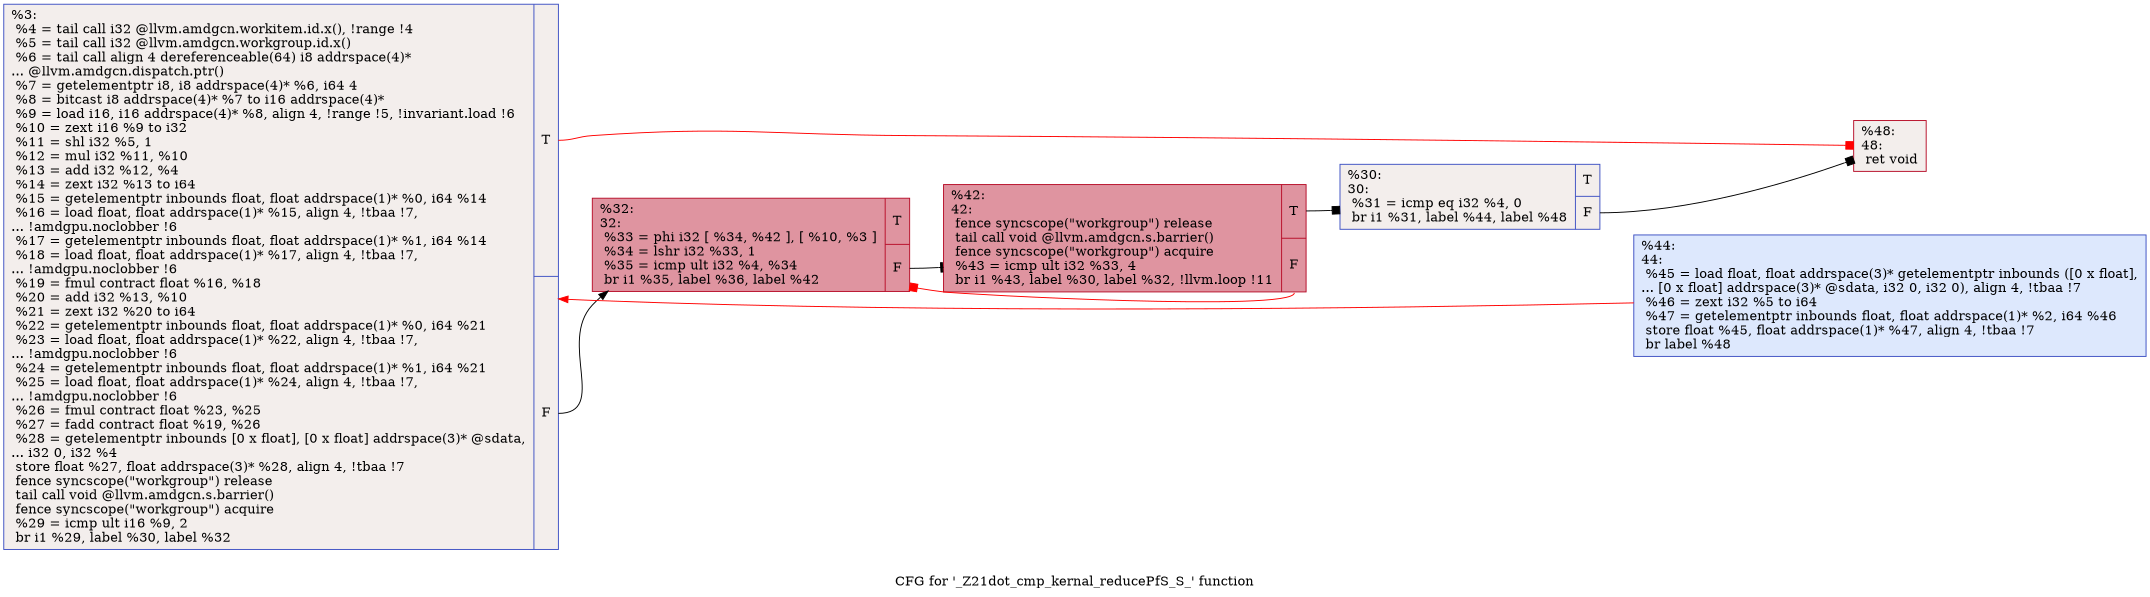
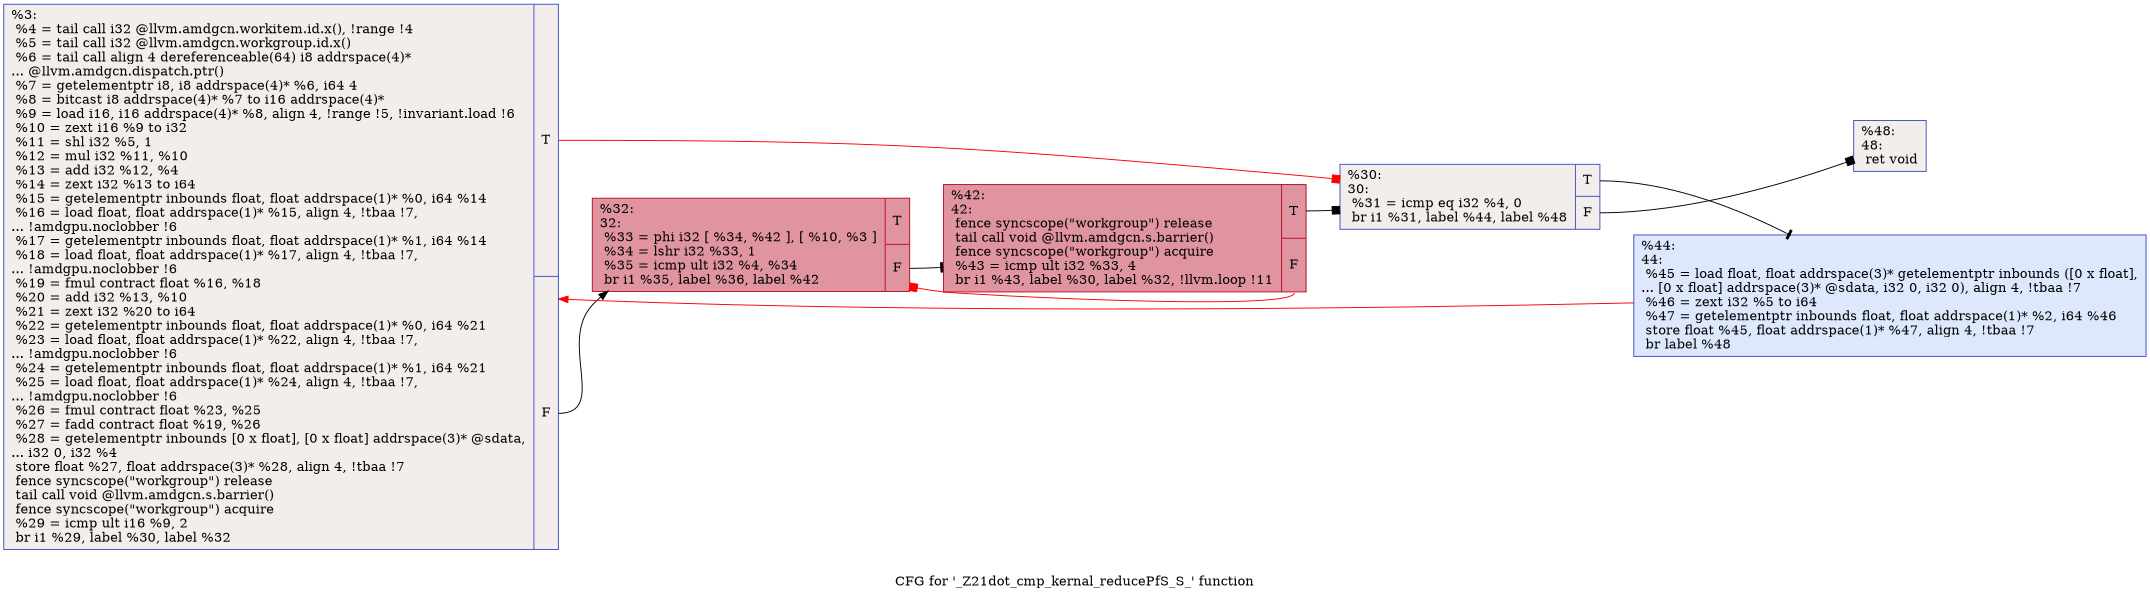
edge "%3:" -> "%48:": now "%3:" -> "%30:"
node "%48:": color #b70d28ff -> #3d50c3ff
edge "%30:" -> "%44:": added
